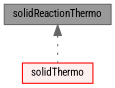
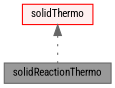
edge "solidThermo" -> "solidReactionThermo": reversed
